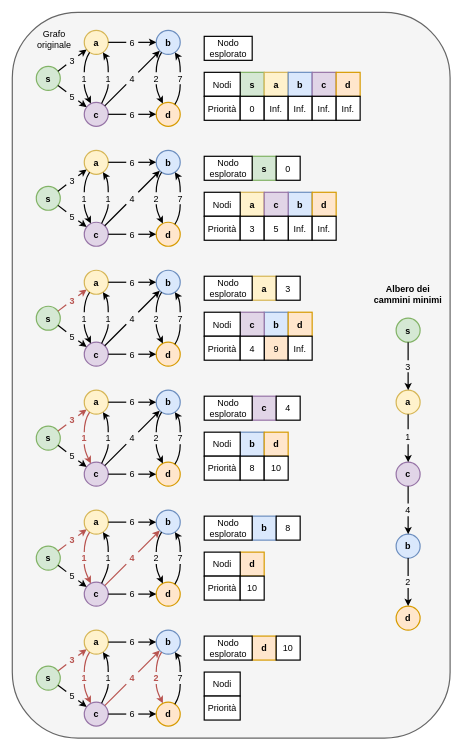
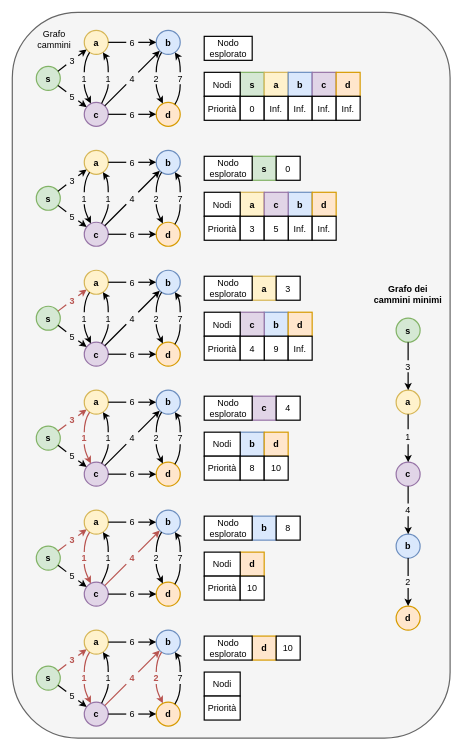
node "Grafo originale": label "Grafo originale" -> "Grafo cammini"
node "Albero dei cammini minimi": label "Albero dei cammini minimi" -> "Grafo dei cammini minimi"
node "9": fillcolor #ffe6cc -> #ffffff
